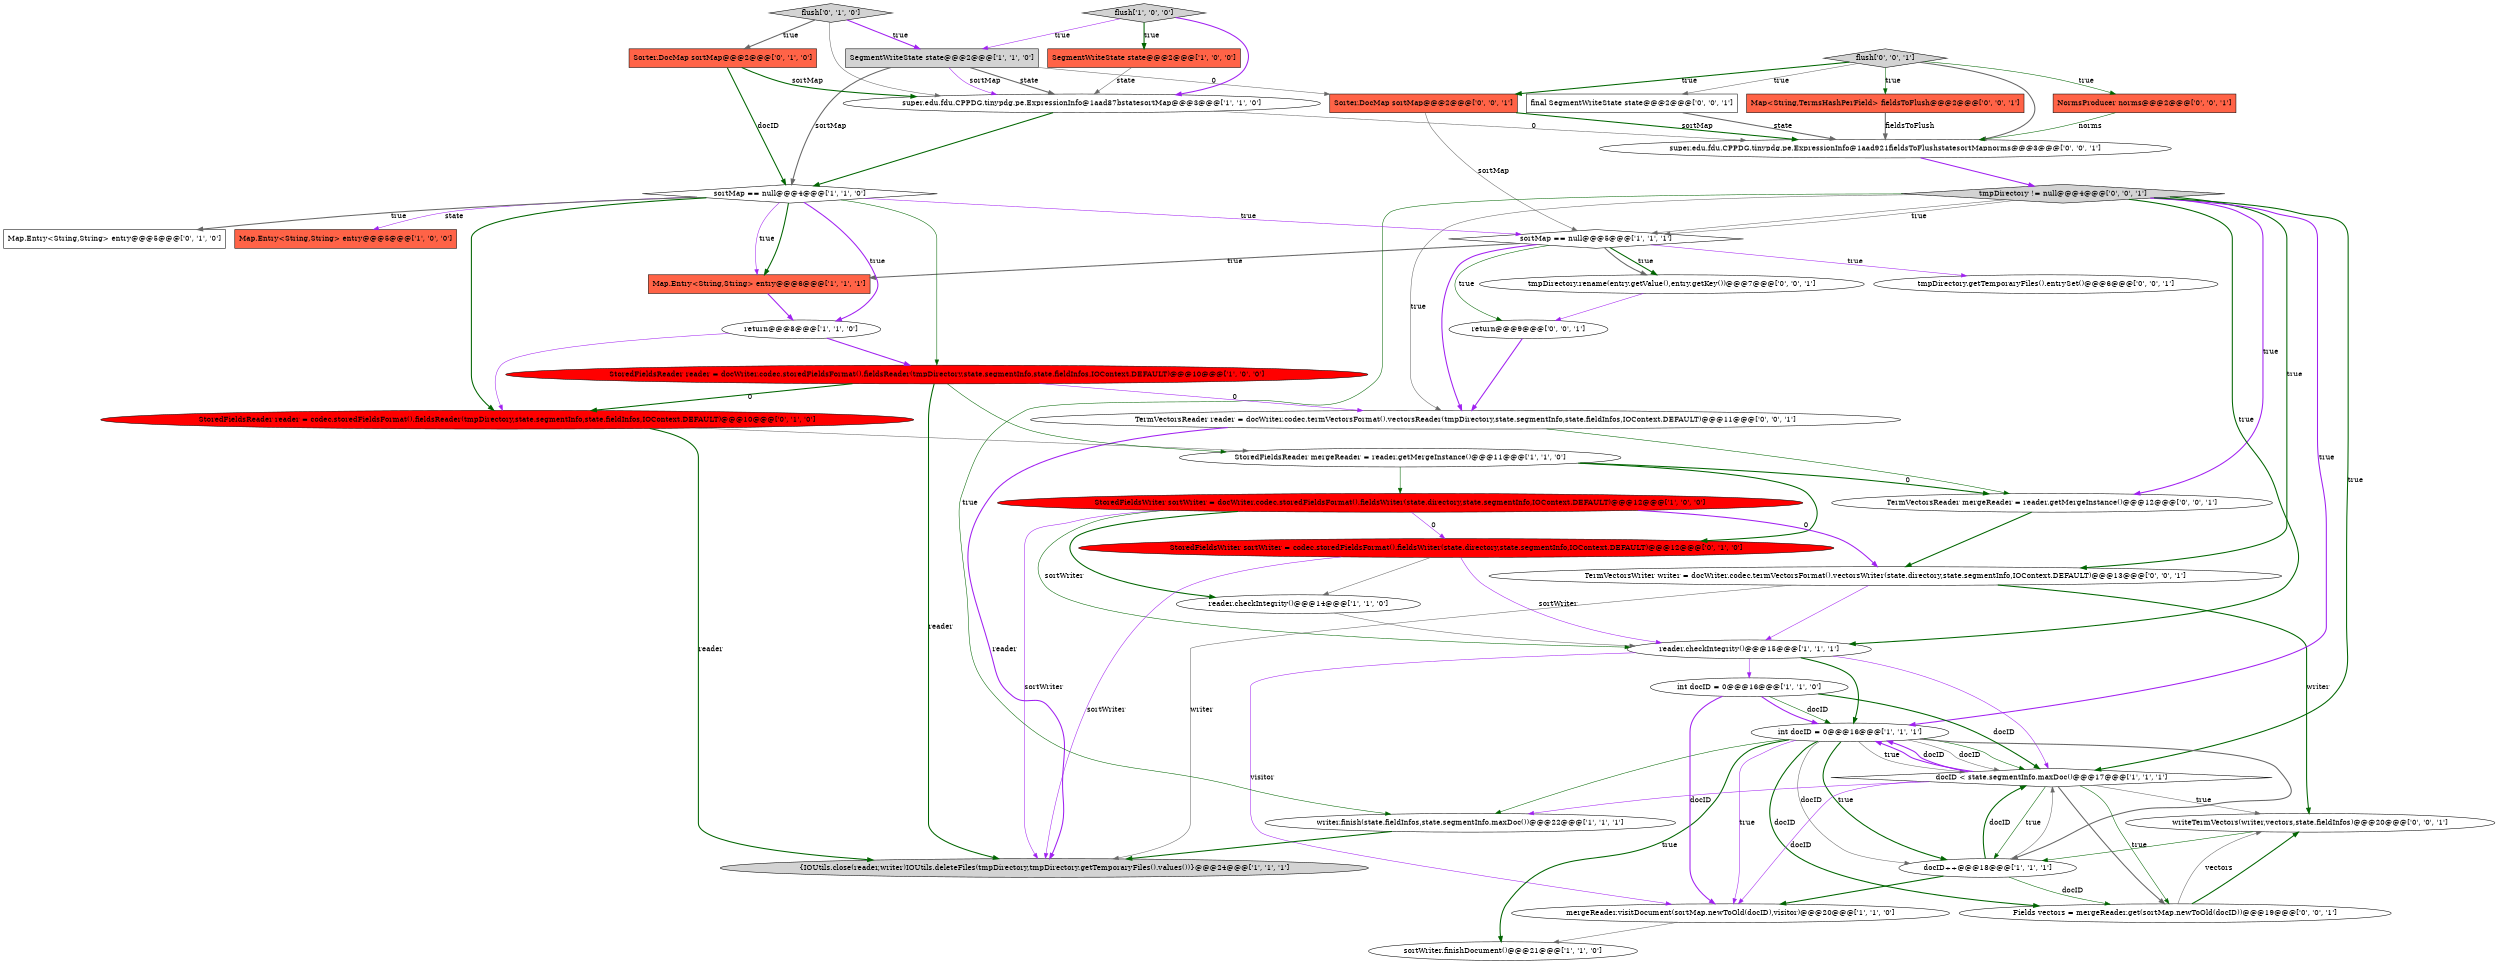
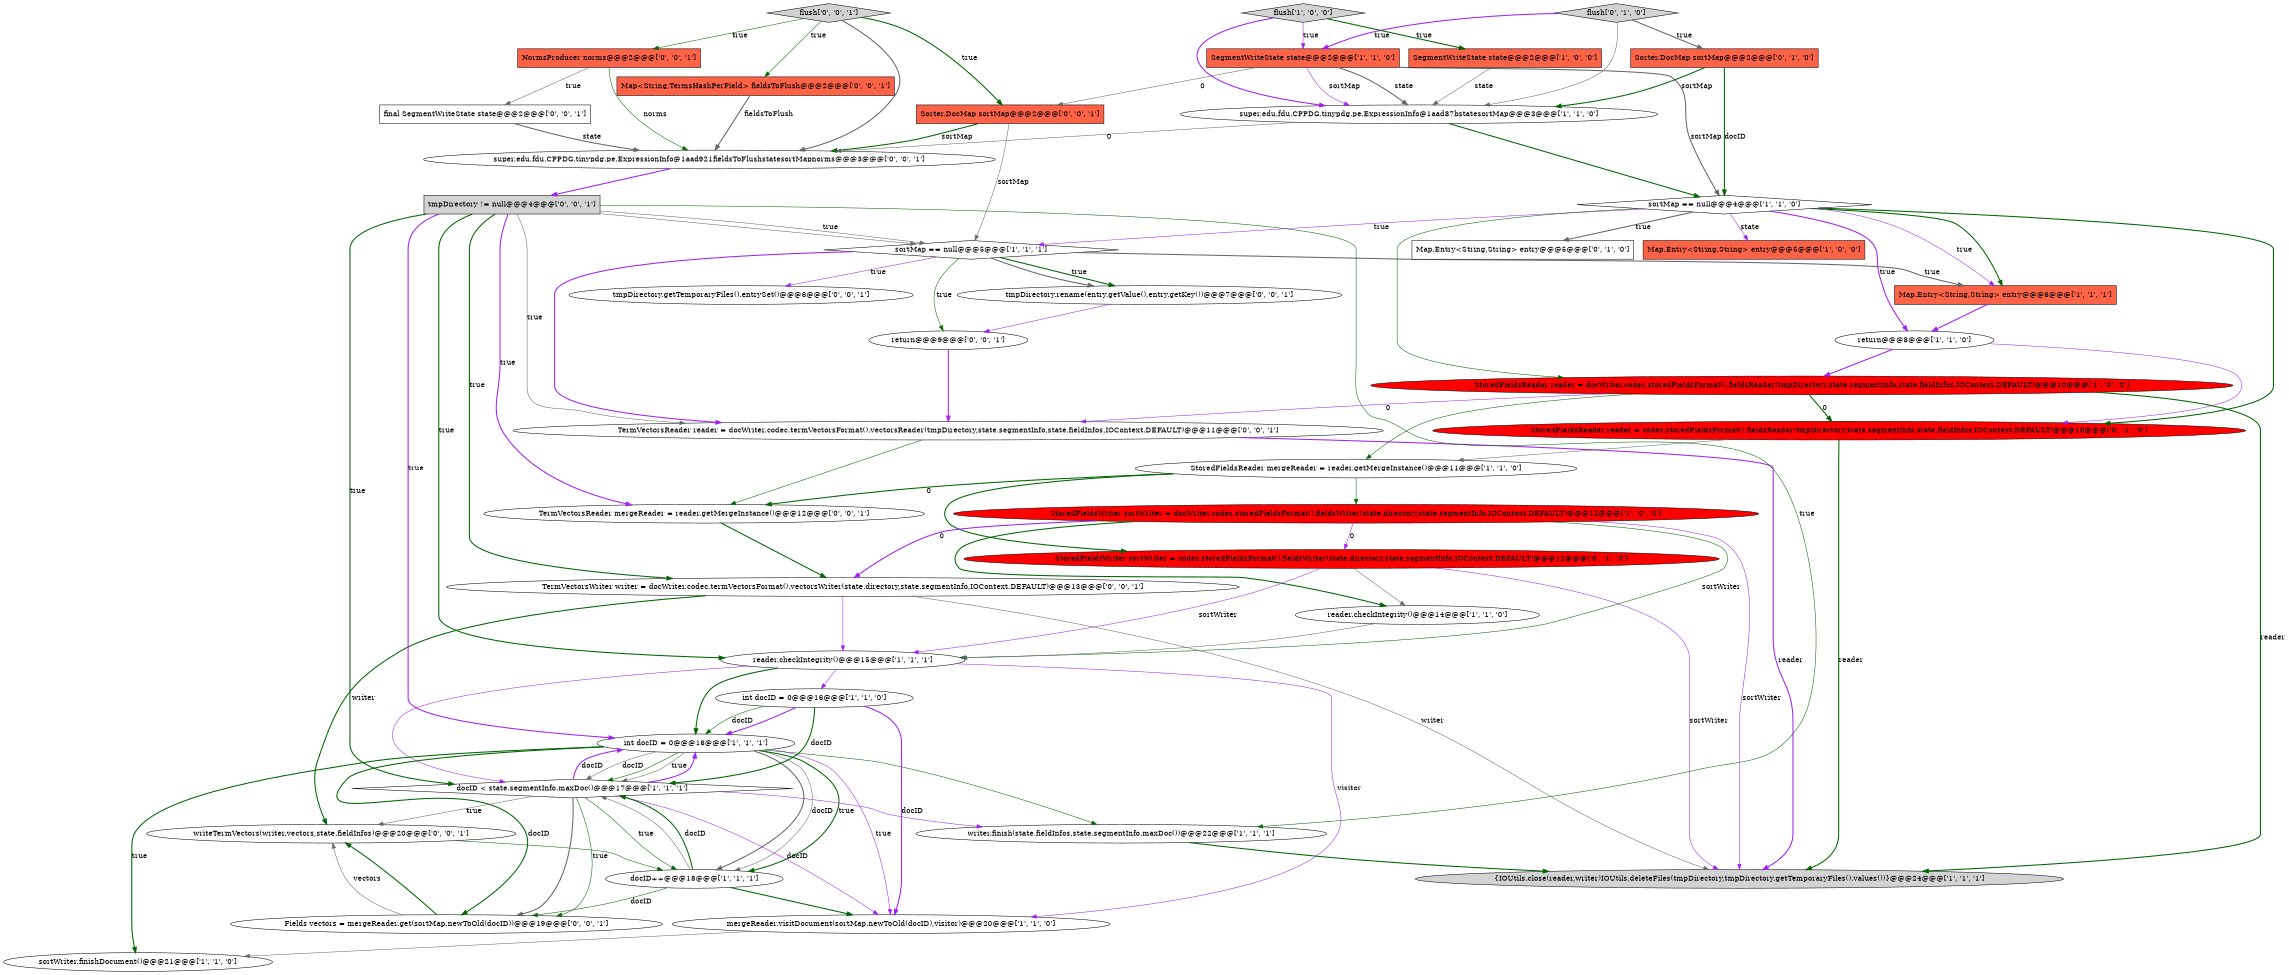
node "SegmentWriteState state@@@2@@@['1', '1', '0']": fillcolor lightgray -> tomato
edge "flush['0', '0', '1']" -> "final SegmentWriteState state@@@2@@@['0', '0', '1']": now "NormsProducer norms@@@2@@@['0', '0', '1']" -> "final SegmentWriteState state@@@2@@@['0', '0', '1']"
node "tmpDirectory != null@@@4@@@['0', '0', '1']": shape diamond -> box
